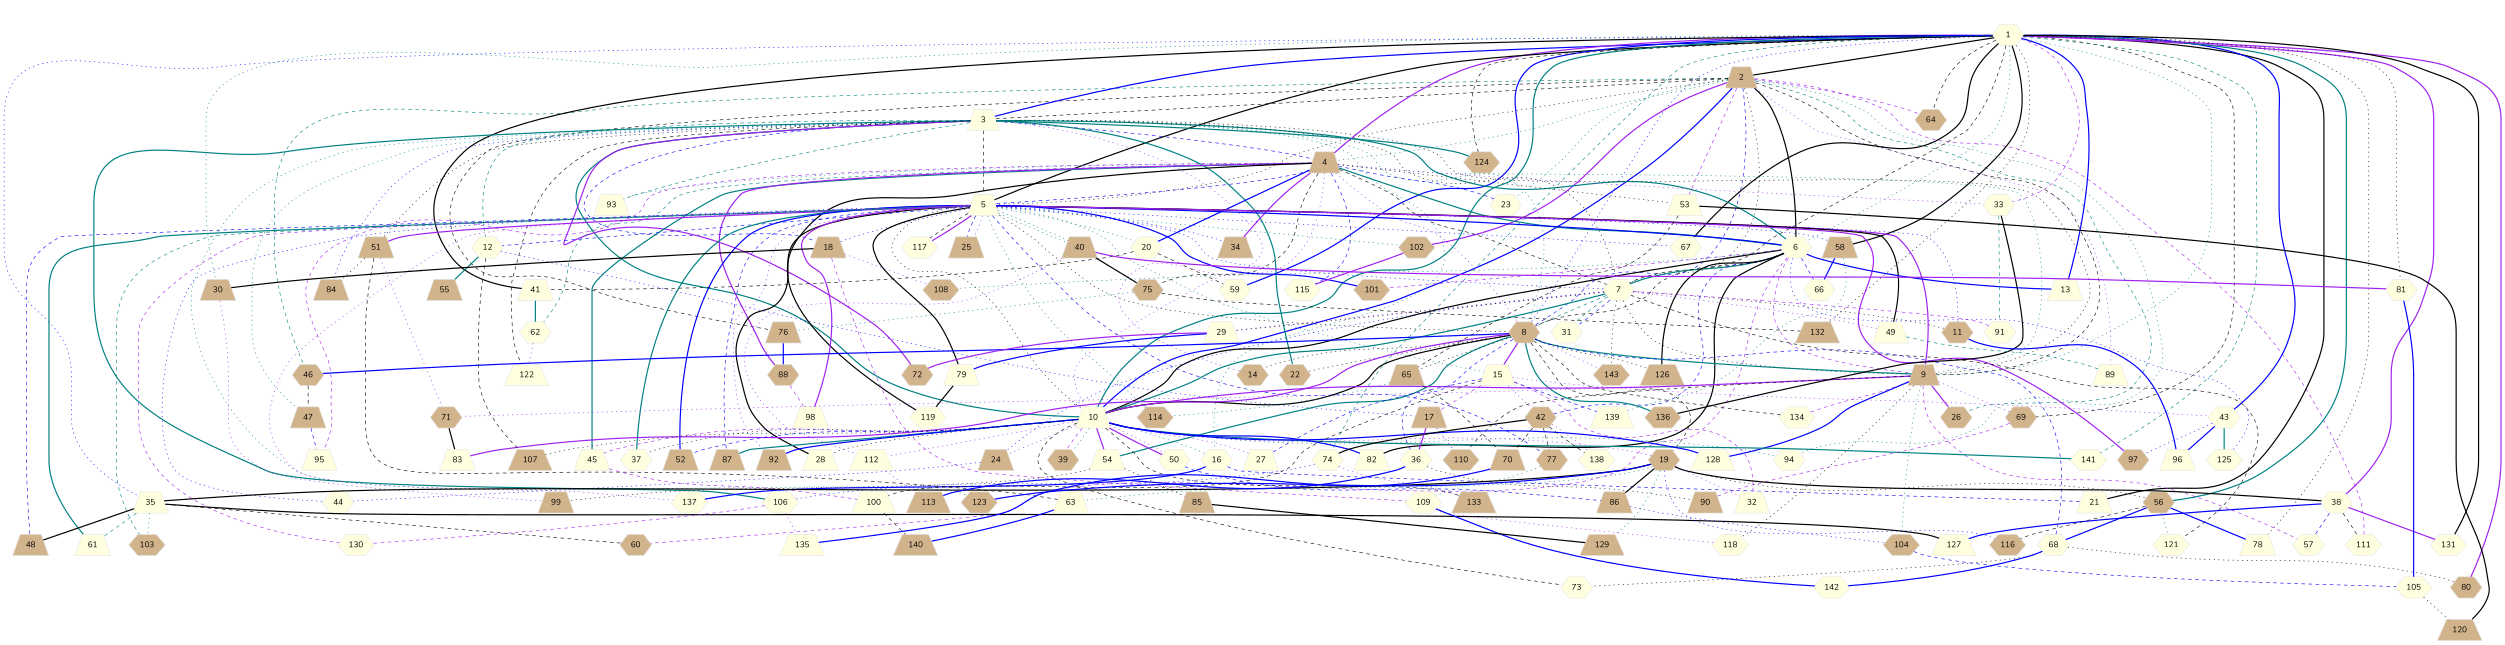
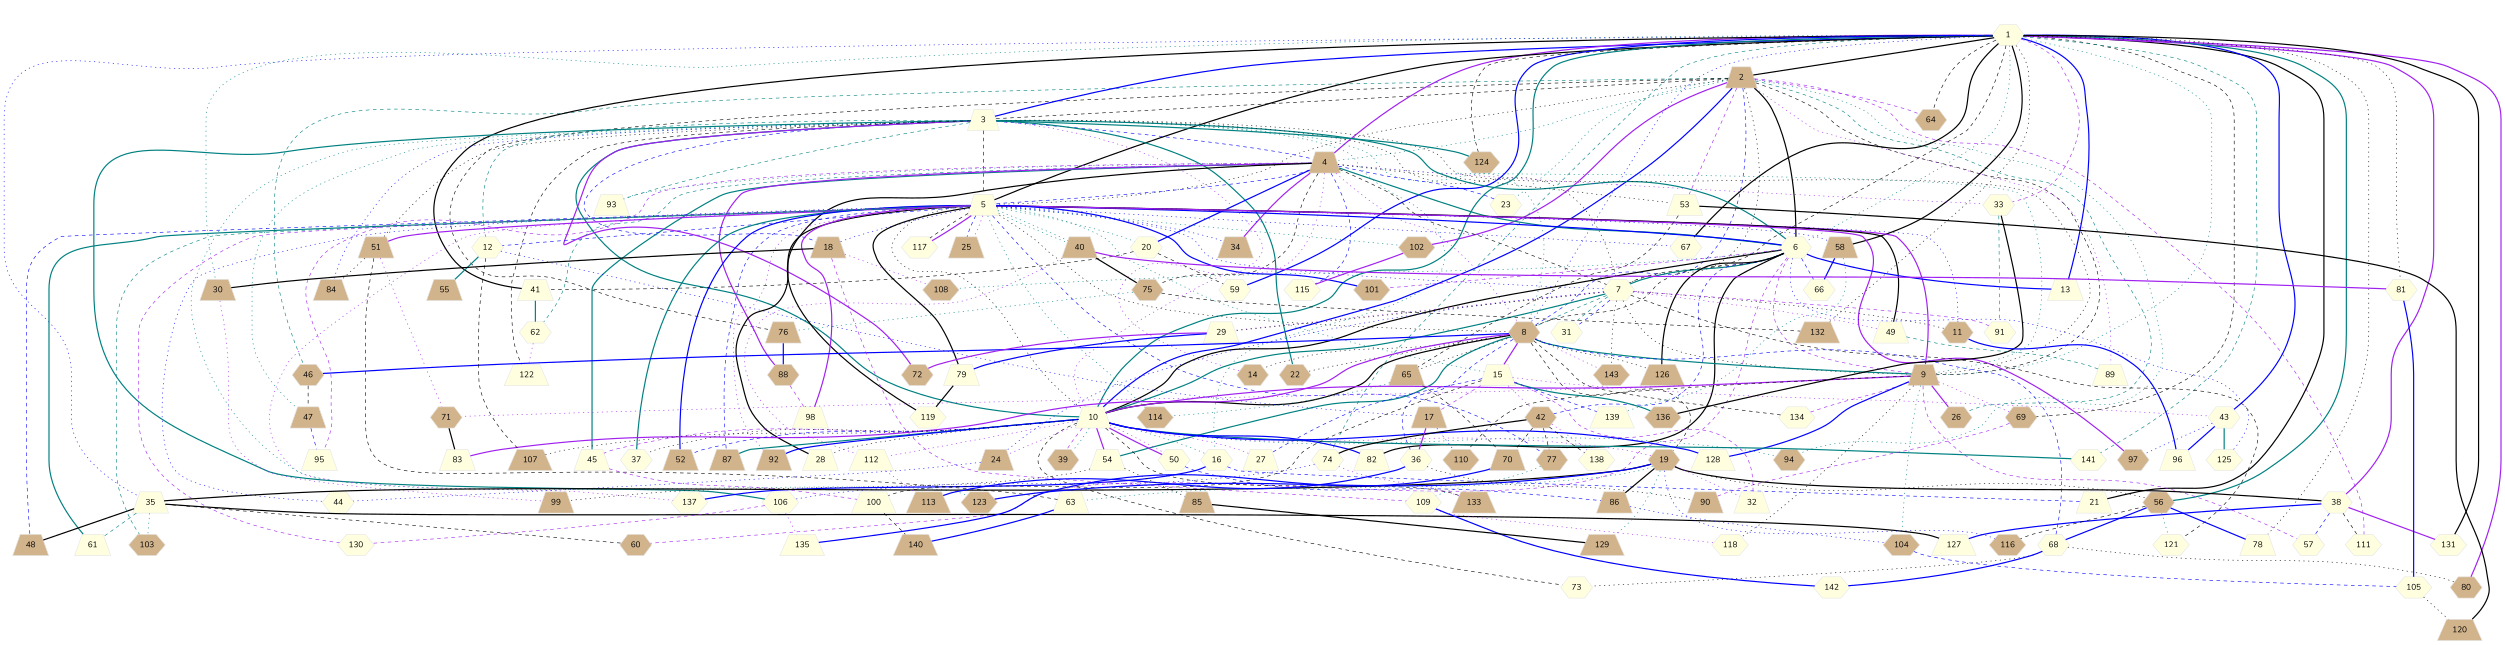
edge "8" -- "136": now "15" -- "136"
node "94": fillcolor lightyellow -> tan
